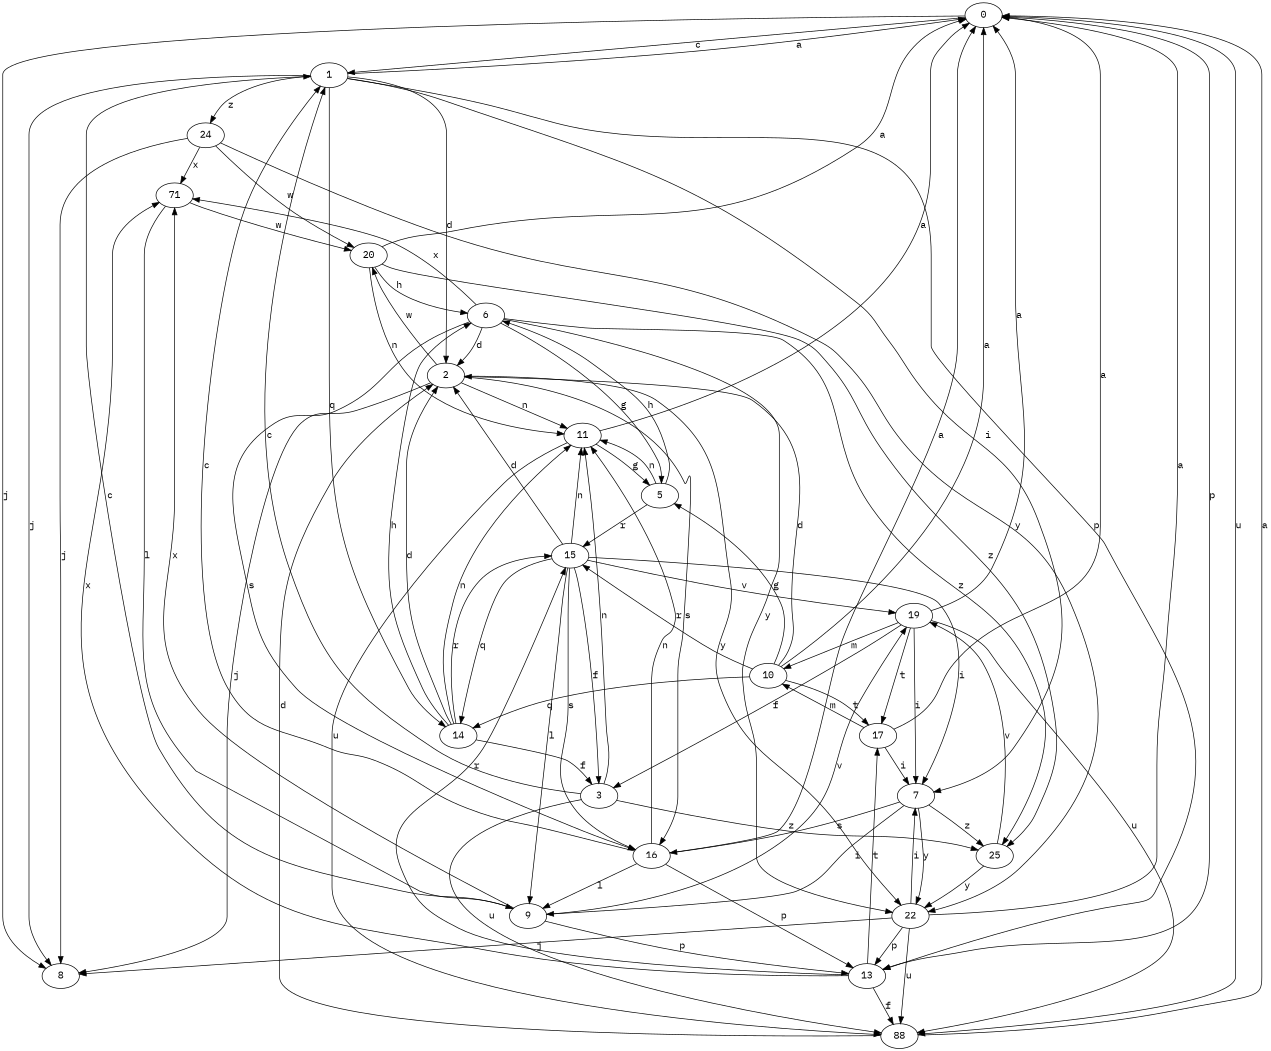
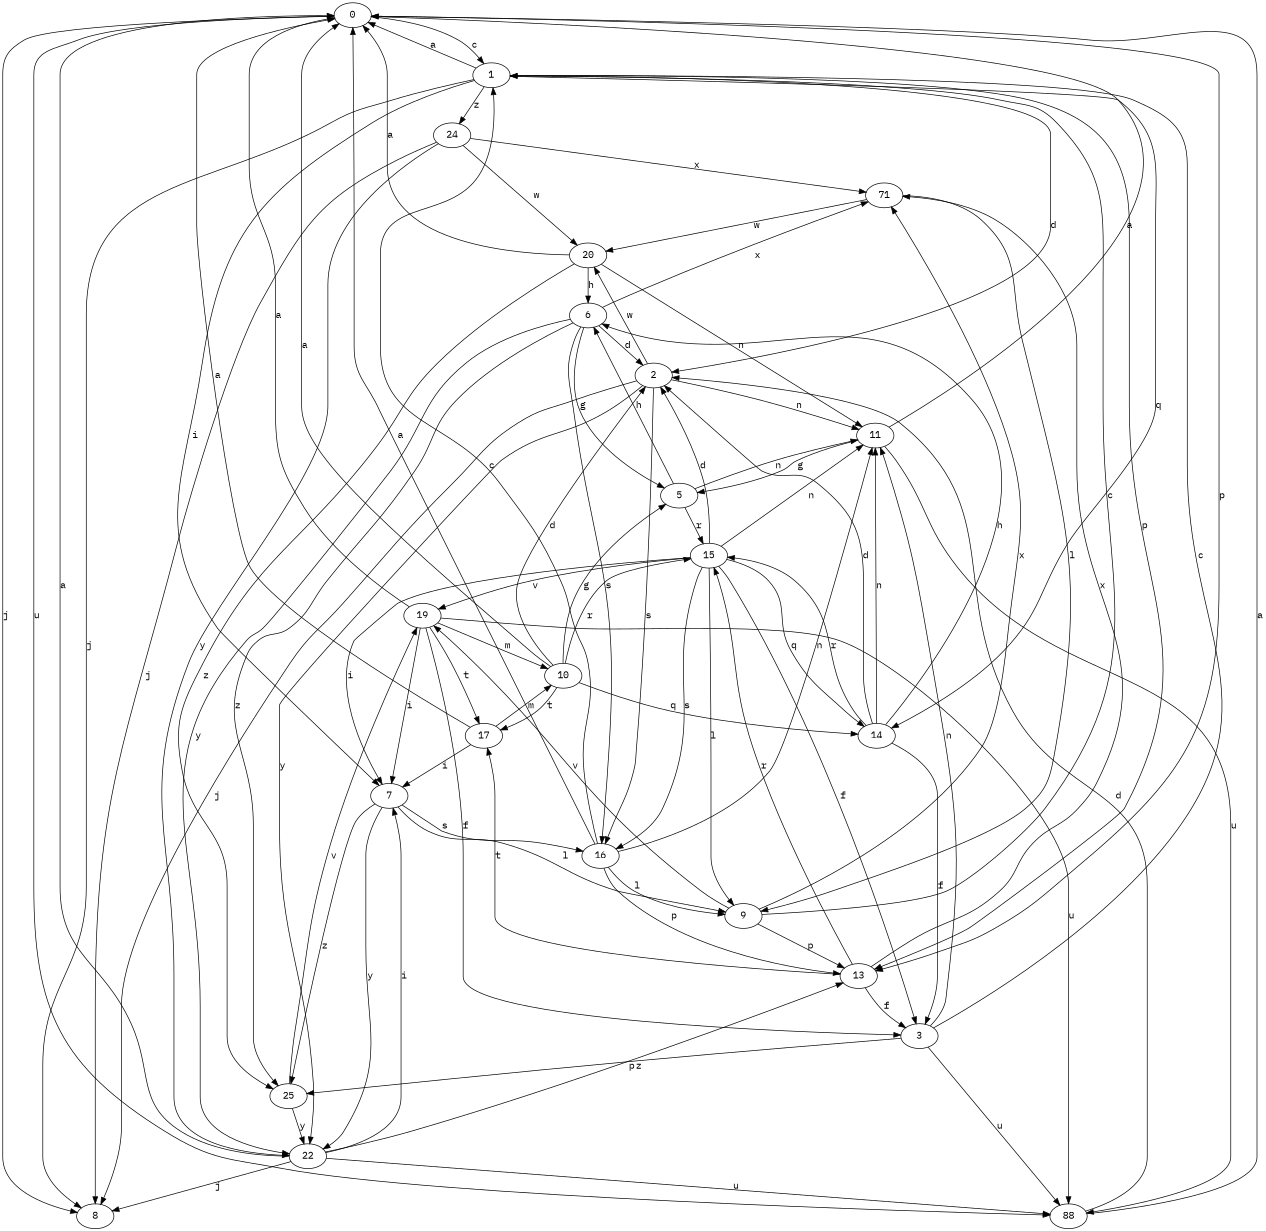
edge "7" -> "9": label "i" -> "l"
edge "13" -> "88": now "13" -> "3"
